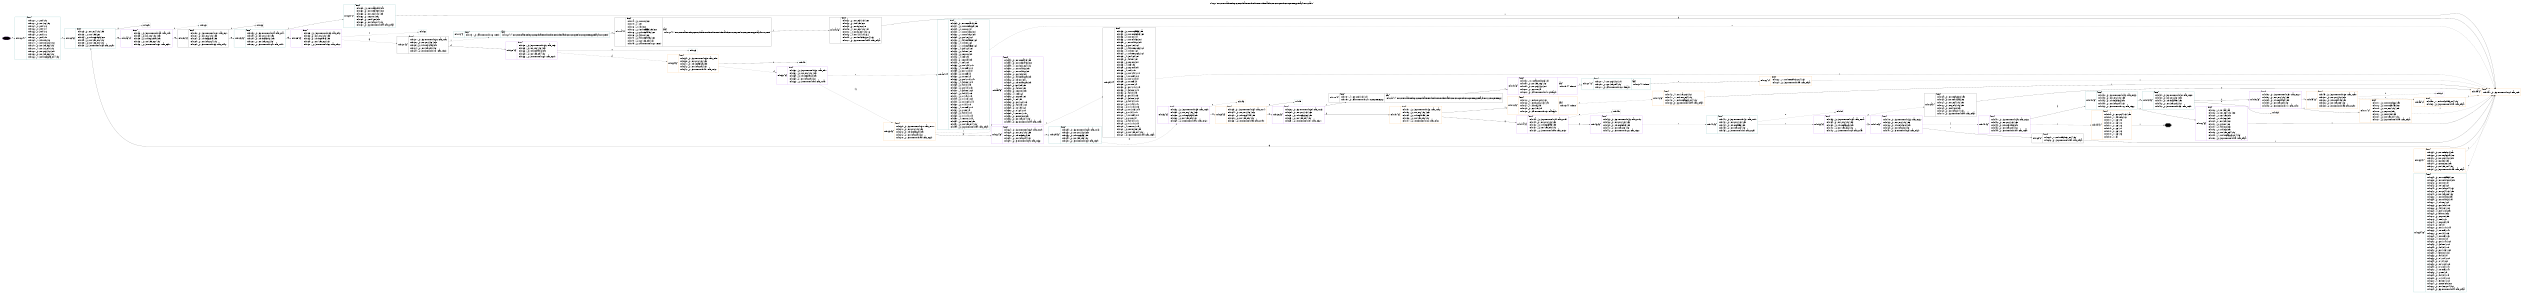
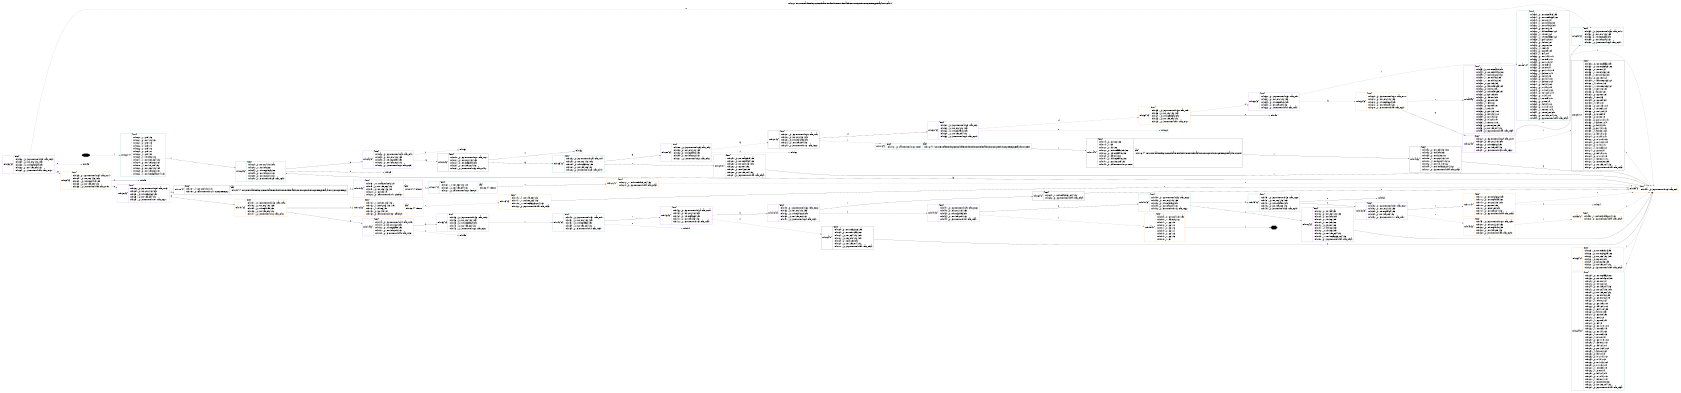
edge "0x4014fb [25]" -> "0x401514": now "0x401711 [27]" -> "0x401514"
edge "0x40139d [25]" -> "0x4013b6 [25]": reversed
